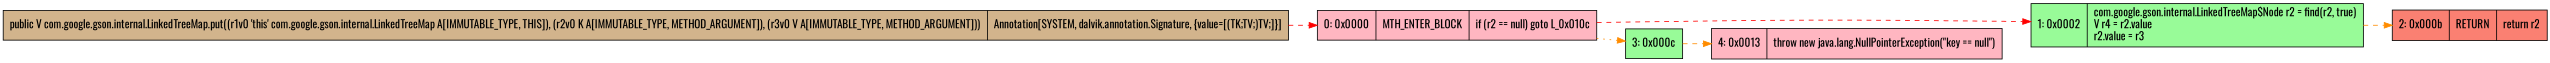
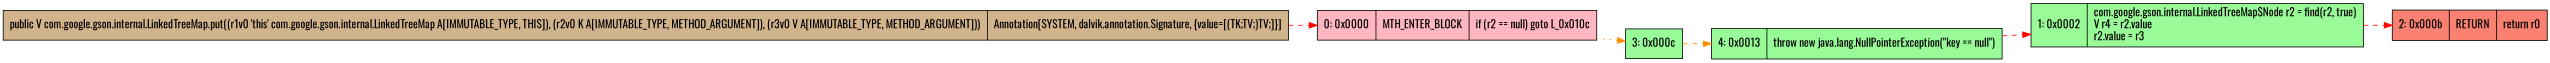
edge "0: 0x0000" -> "1: 0x0002": now "4: 0x0013" -> "1: 0x0002"
edge "1: 0x0002" -> "2: 0x000b": color darkorange -> red
node "2: 0x000b": text "return r2" -> "return r0"
node "4: 0x0013": fillcolor lightpink -> palegreen
